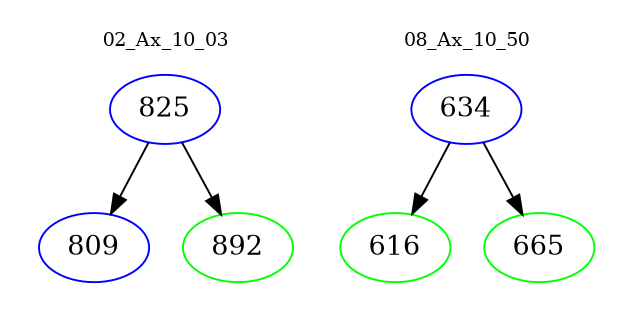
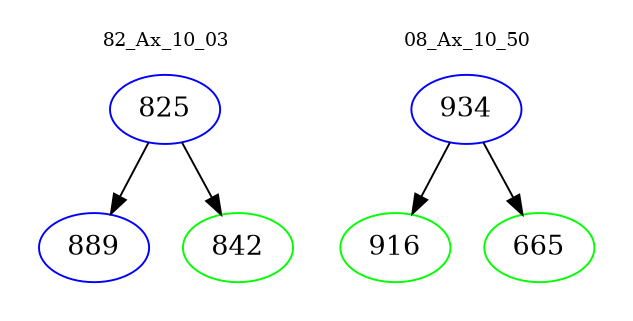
cluster "02_Ax_10_03": label "02_Ax_10_03" -> "82_Ax_10_03"
node "634": label "634" -> "934"
node "809": label "809" -> "889"
node "892": label "892" -> "842"
node "616": label "616" -> "916"
